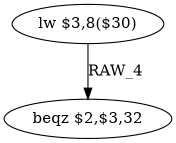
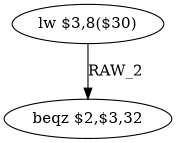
edge "lw $3,8($30)" -> "beqz $2,$3,32": label "RAW_4" -> "RAW_2"
